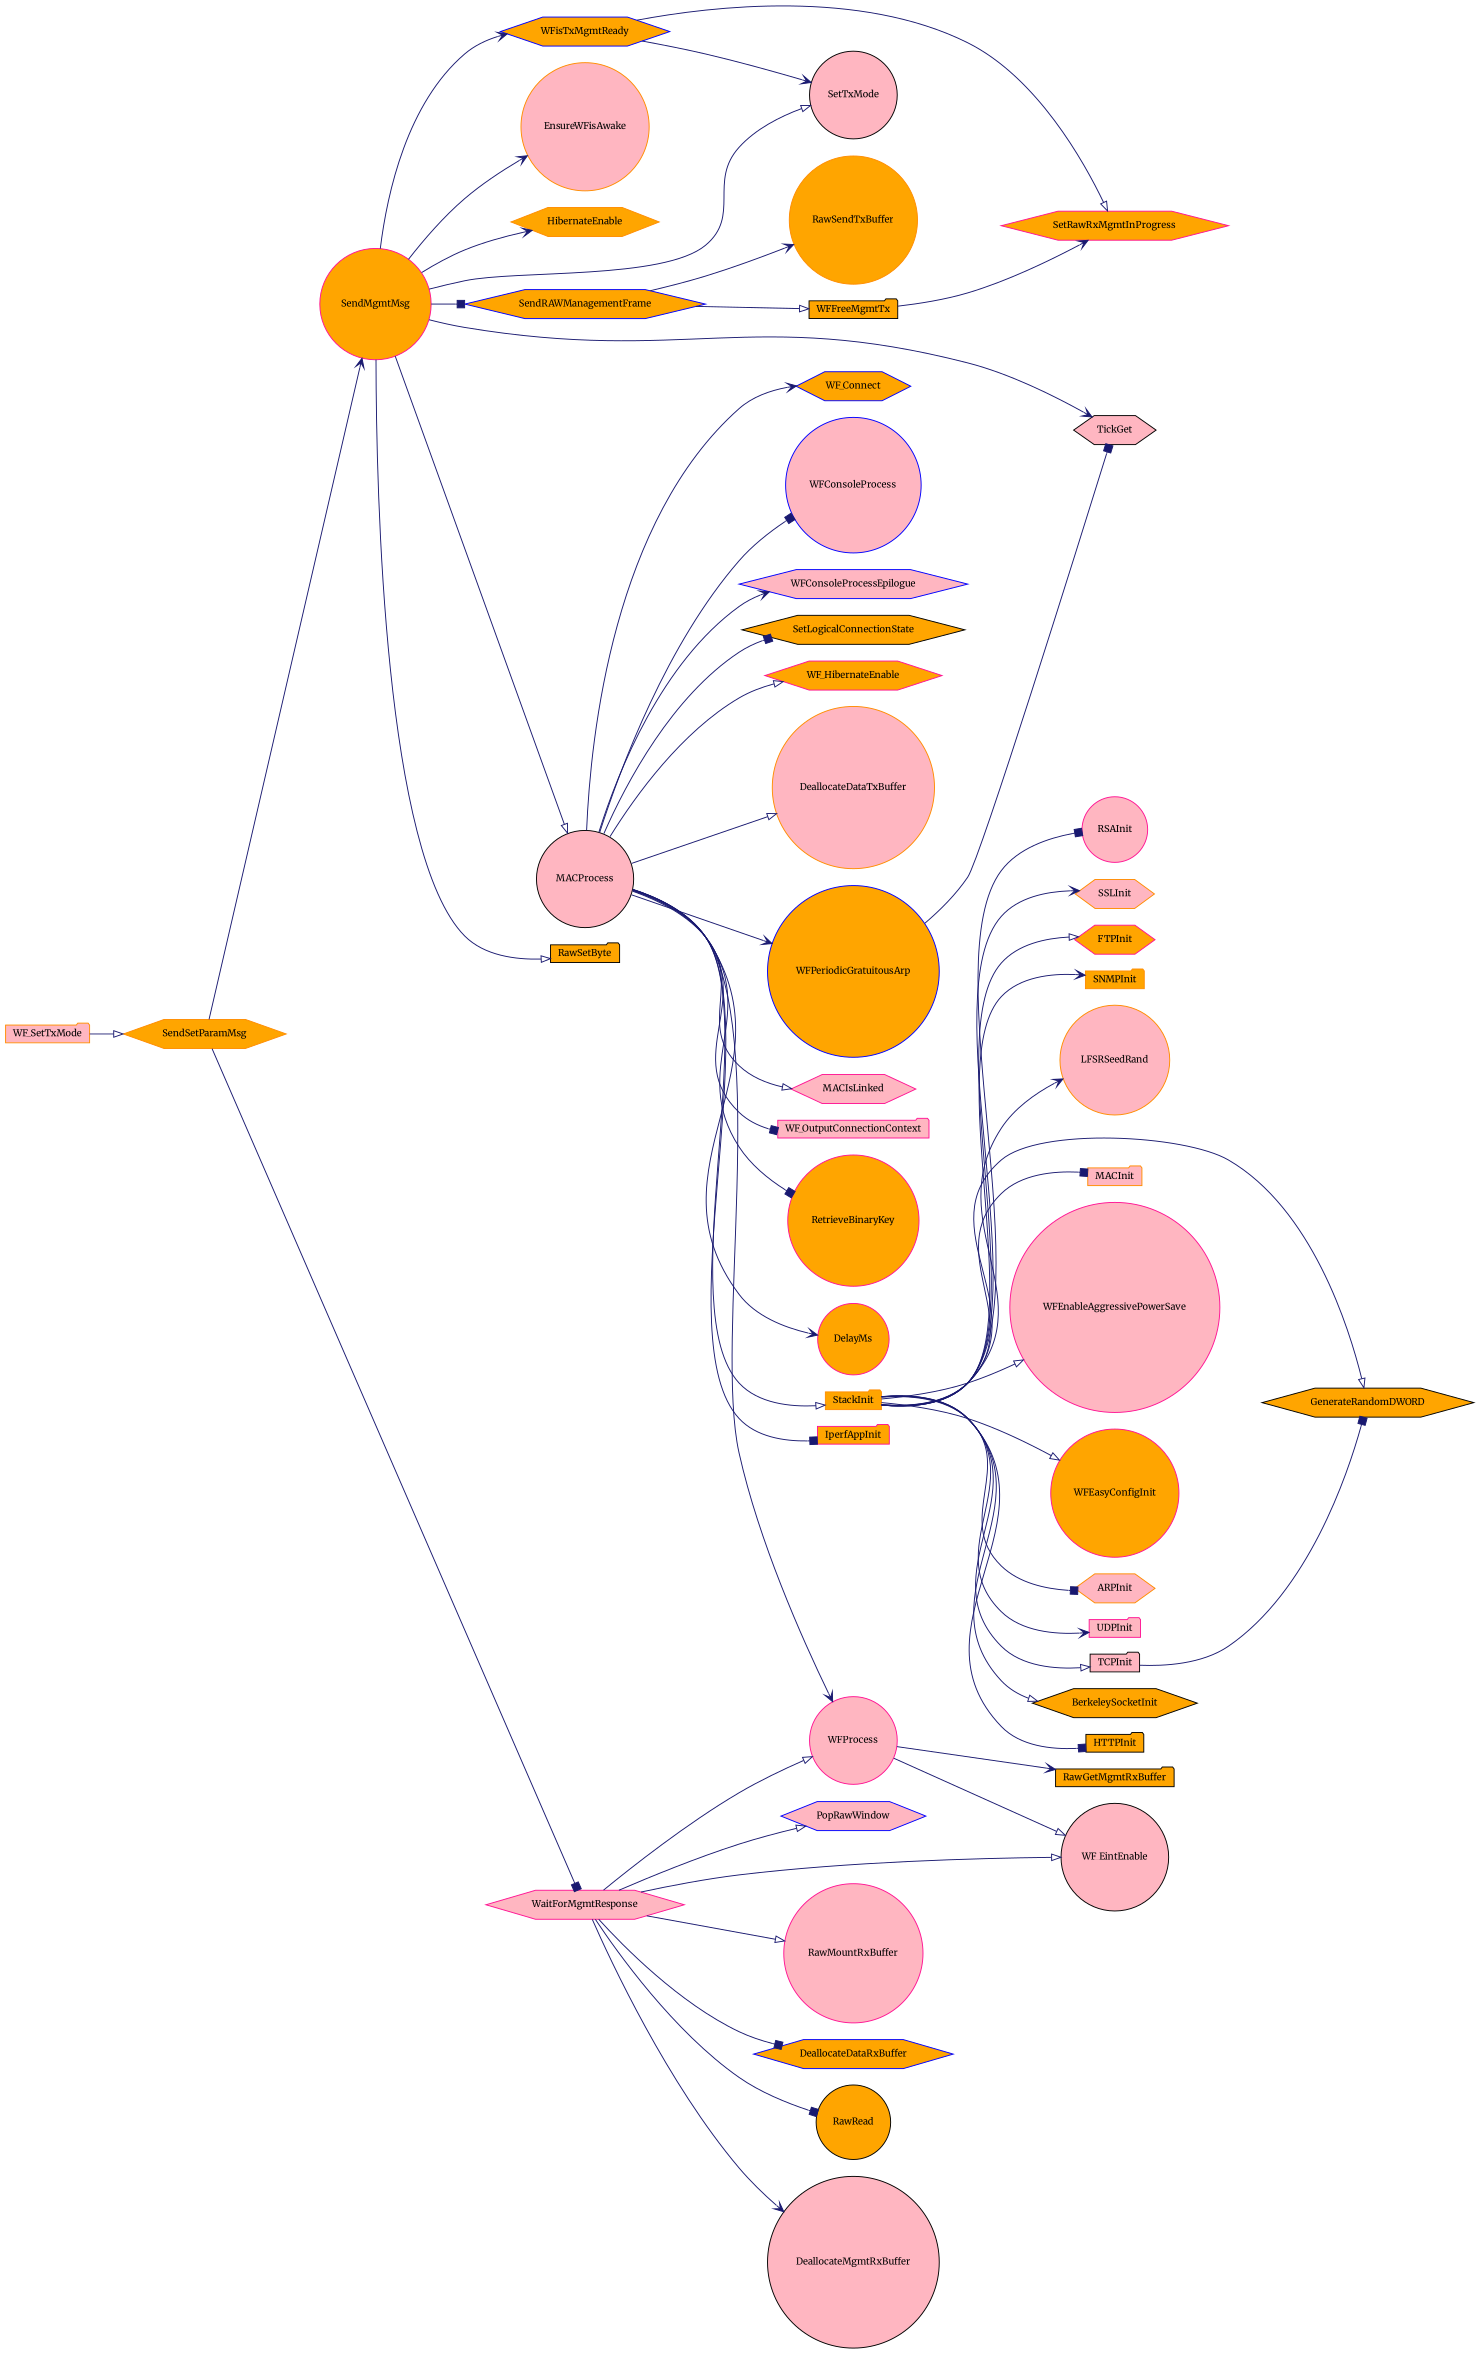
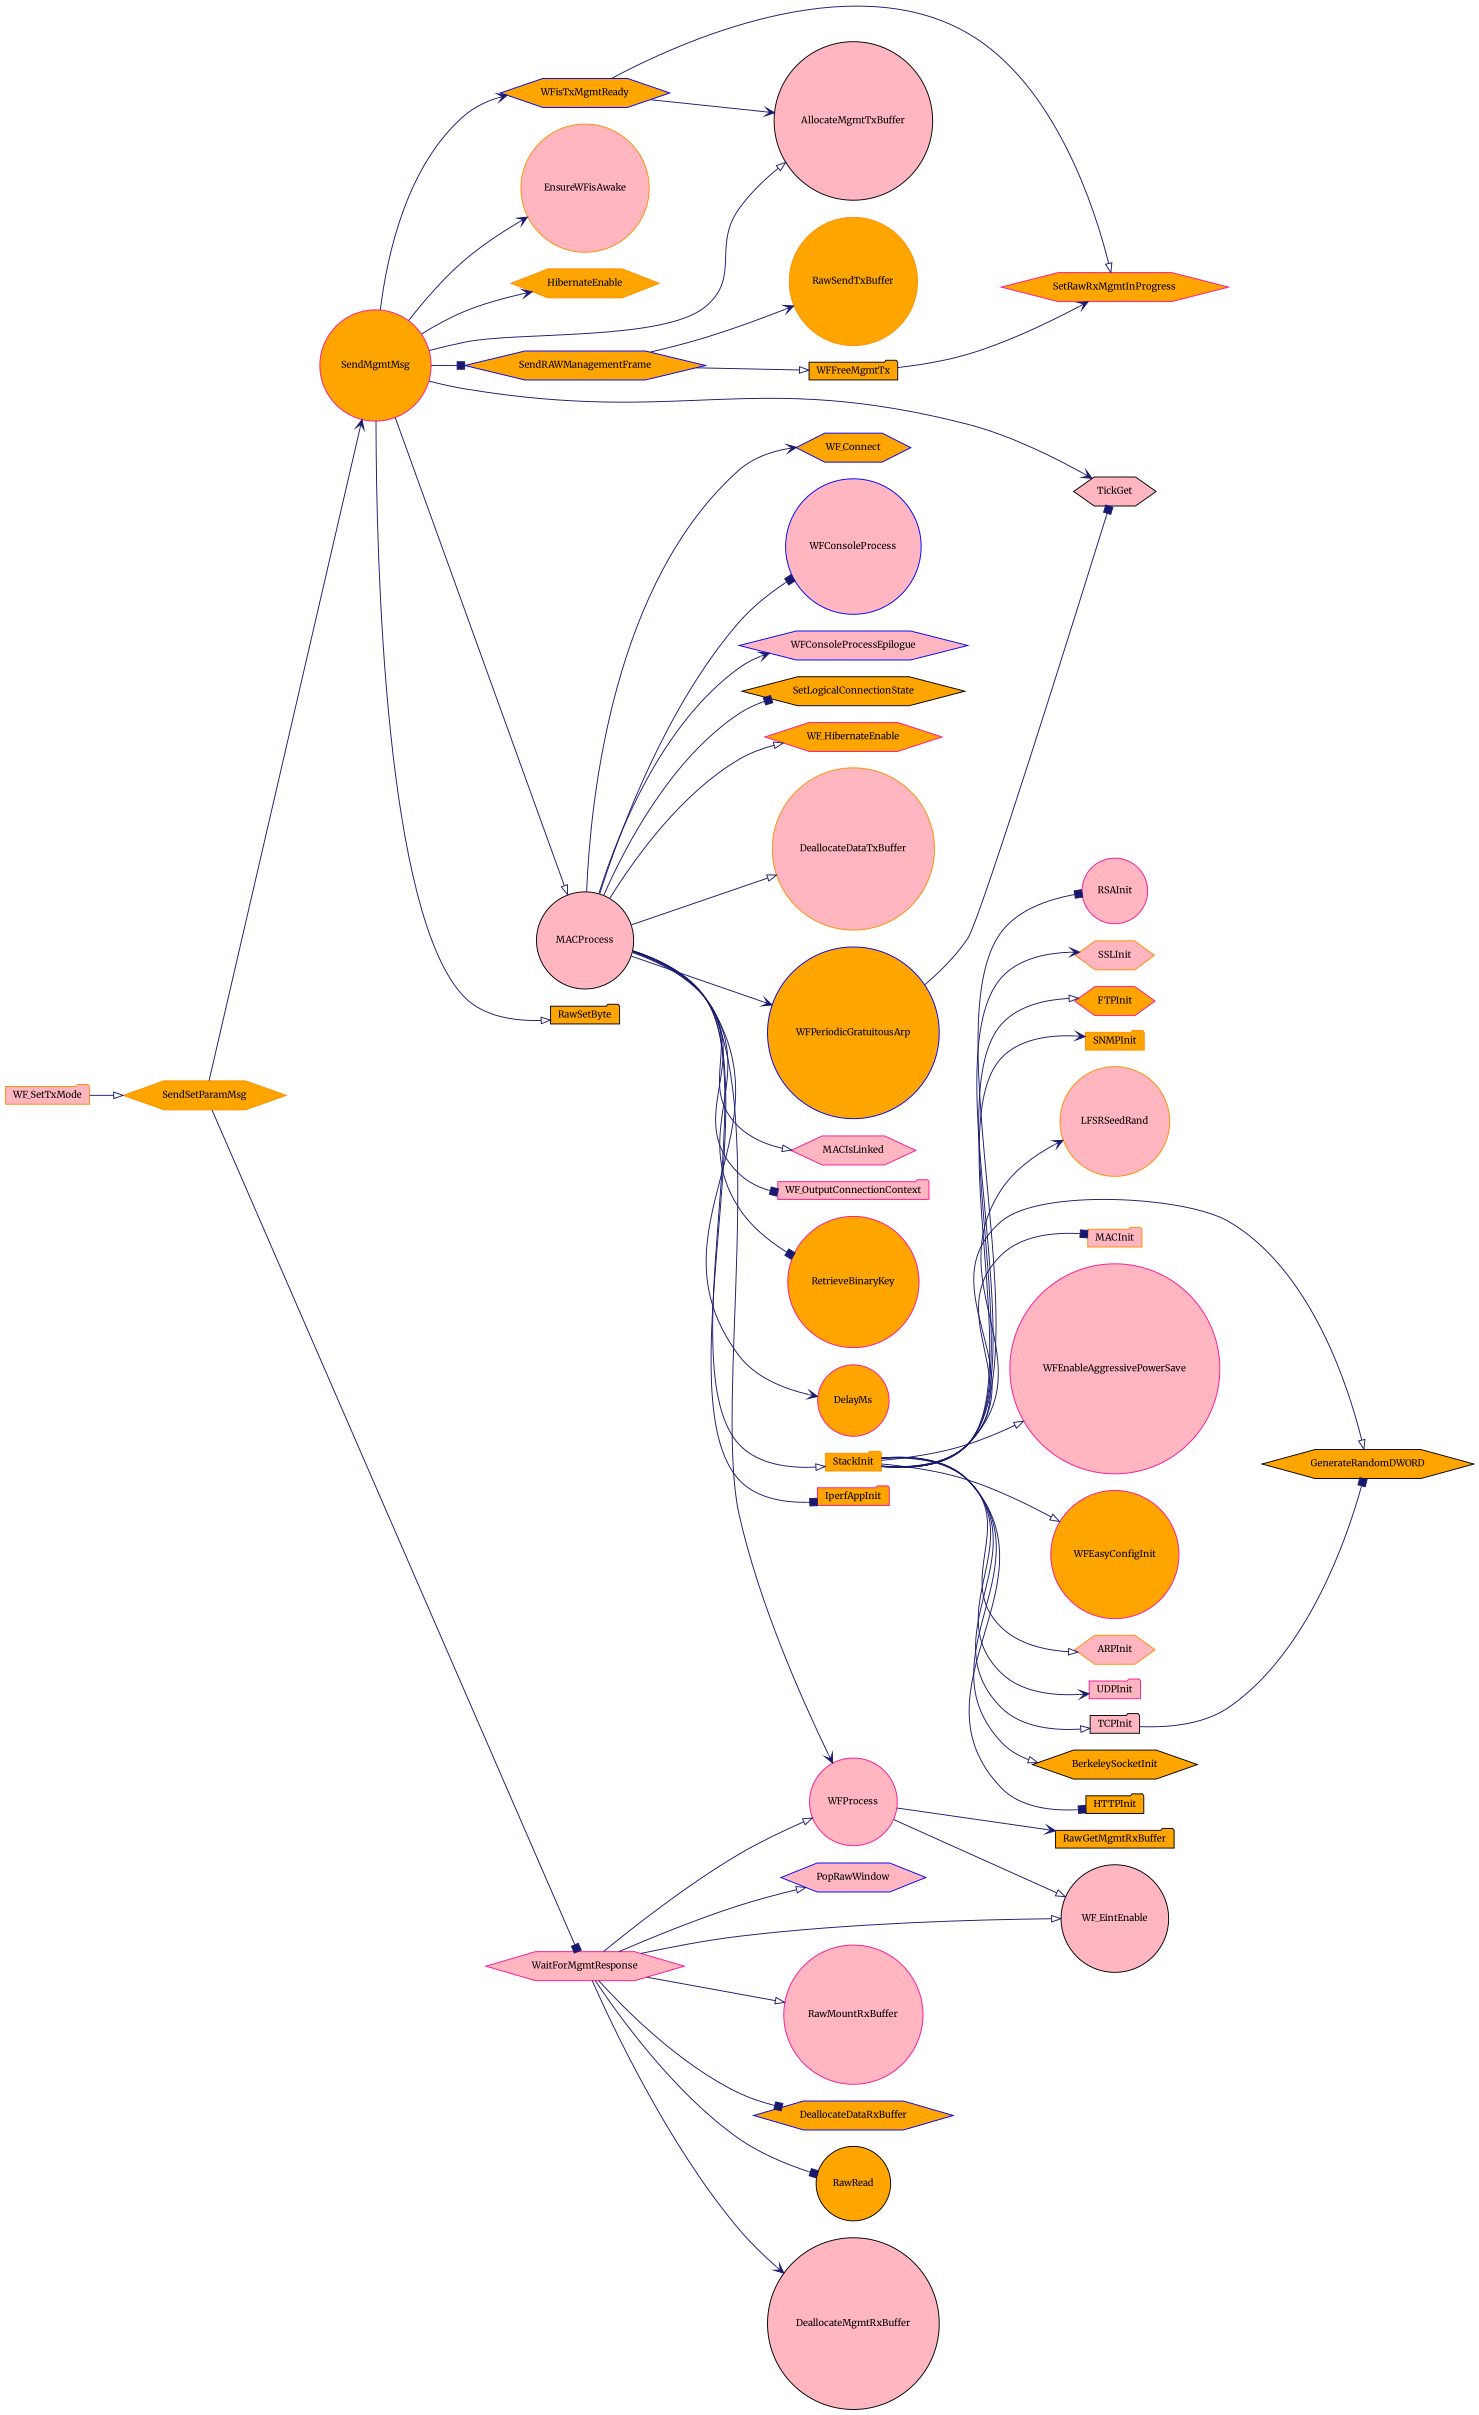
node "SetTxMode": label "SetTxMode" -> "AllocateMgmtTxBuffer"
edge "StackInit" -> "ARPInit": arrowhead box -> onormal
